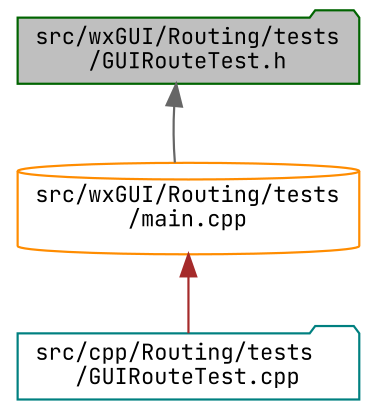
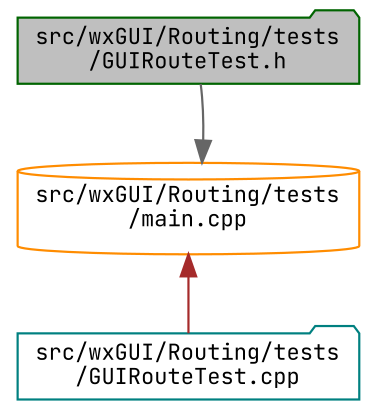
edge "src/wxGUI/Routing/tests /main.cpp" -> "src/wxGUI/Routing/tests /GUIRouteTest.h": reversed
node "src/cpp/Routing/tests /GUIRouteTest.cpp": label "src/cpp/Routing/tests /GUIRouteTest.cpp" -> "src/wxGUI/Routing/tests /GUIRouteTest.cpp"
